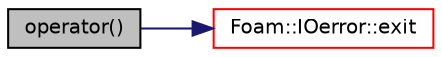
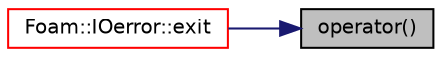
edge "operator()" -> "Foam::IOerror::exit": reversed
